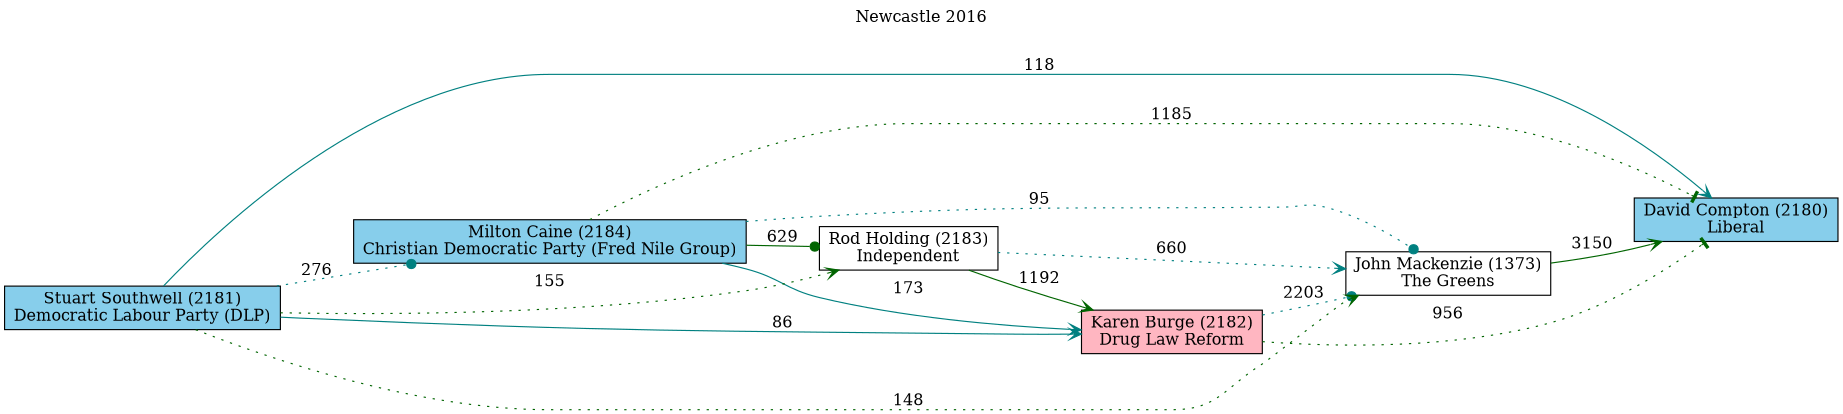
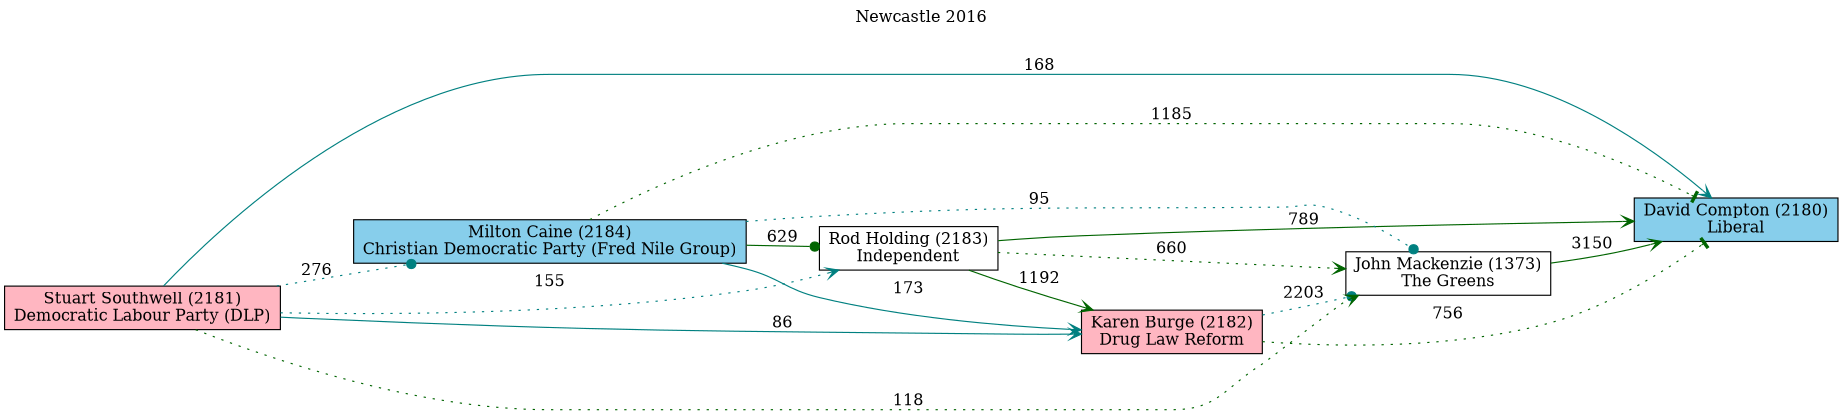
edge "Stuart Southwell (2181) Democratic Labour Party (DLP)" -> "David Compton (2180) Liberal": label "118" -> "168"
edge "Rod Holding (2183) Independent" -> "David Compton (2180) Liberal": added, label "789"
edge "Rod Holding (2183) Independent" -> "John Mackenzie (1373) The Greens": color teal -> darkgreen
node "Stuart Southwell (2181) Democratic Labour Party (DLP)": fillcolor skyblue -> lightpink
edge "Stuart Southwell (2181) Democratic Labour Party (DLP)" -> "Rod Holding (2183) Independent": color darkgreen -> teal
edge "Karen Burge (2182) Drug Law Reform" -> "David Compton (2180) Liberal": label "956" -> "756"
edge "Stuart Southwell (2181) Democratic Labour Party (DLP)" -> "John Mackenzie (1373) The Greens": label "148" -> "118"
